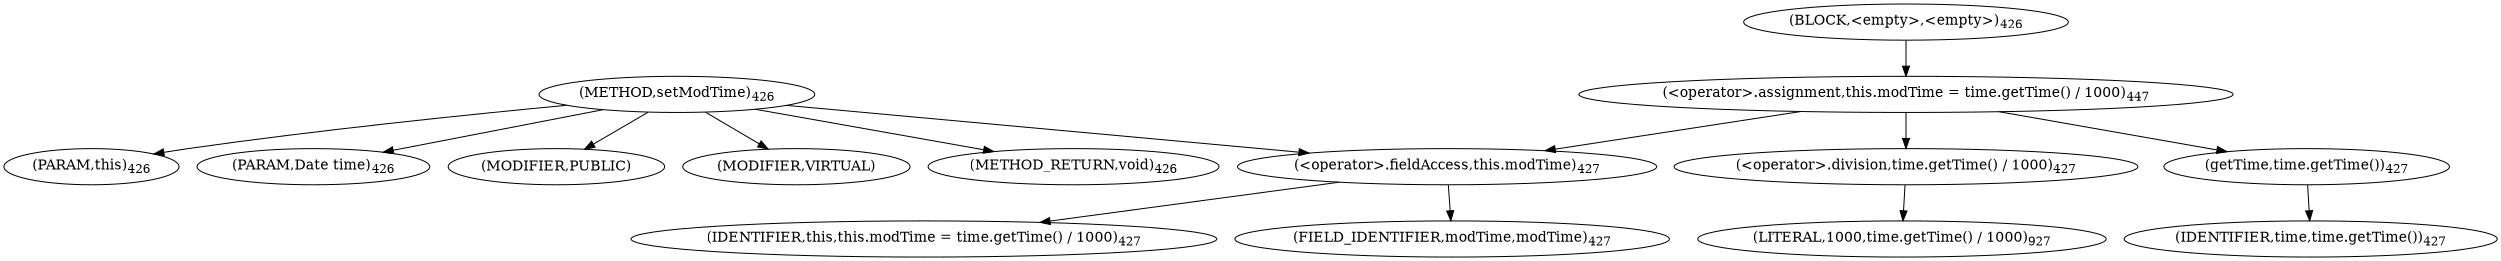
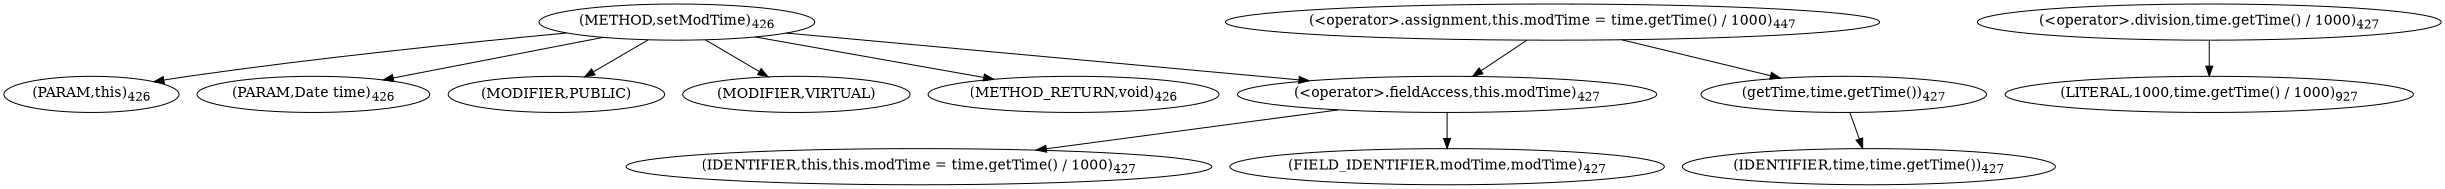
node "(BLOCK,<empty>,<empty>)": removed
edge "(<operator>.assignment,this.modTime = time.getTime() / 1000)" -> "(<operator>.division,time.getTime() / 1000)": removed
